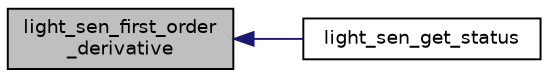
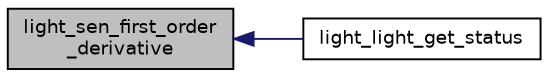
node "light_sen_get_status": label "light_sen_get_status" -> "light_light_get_status"
